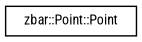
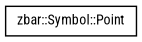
node "zbar::Point::Point": label "zbar::Point::Point" -> "zbar::Symbol::Point"
